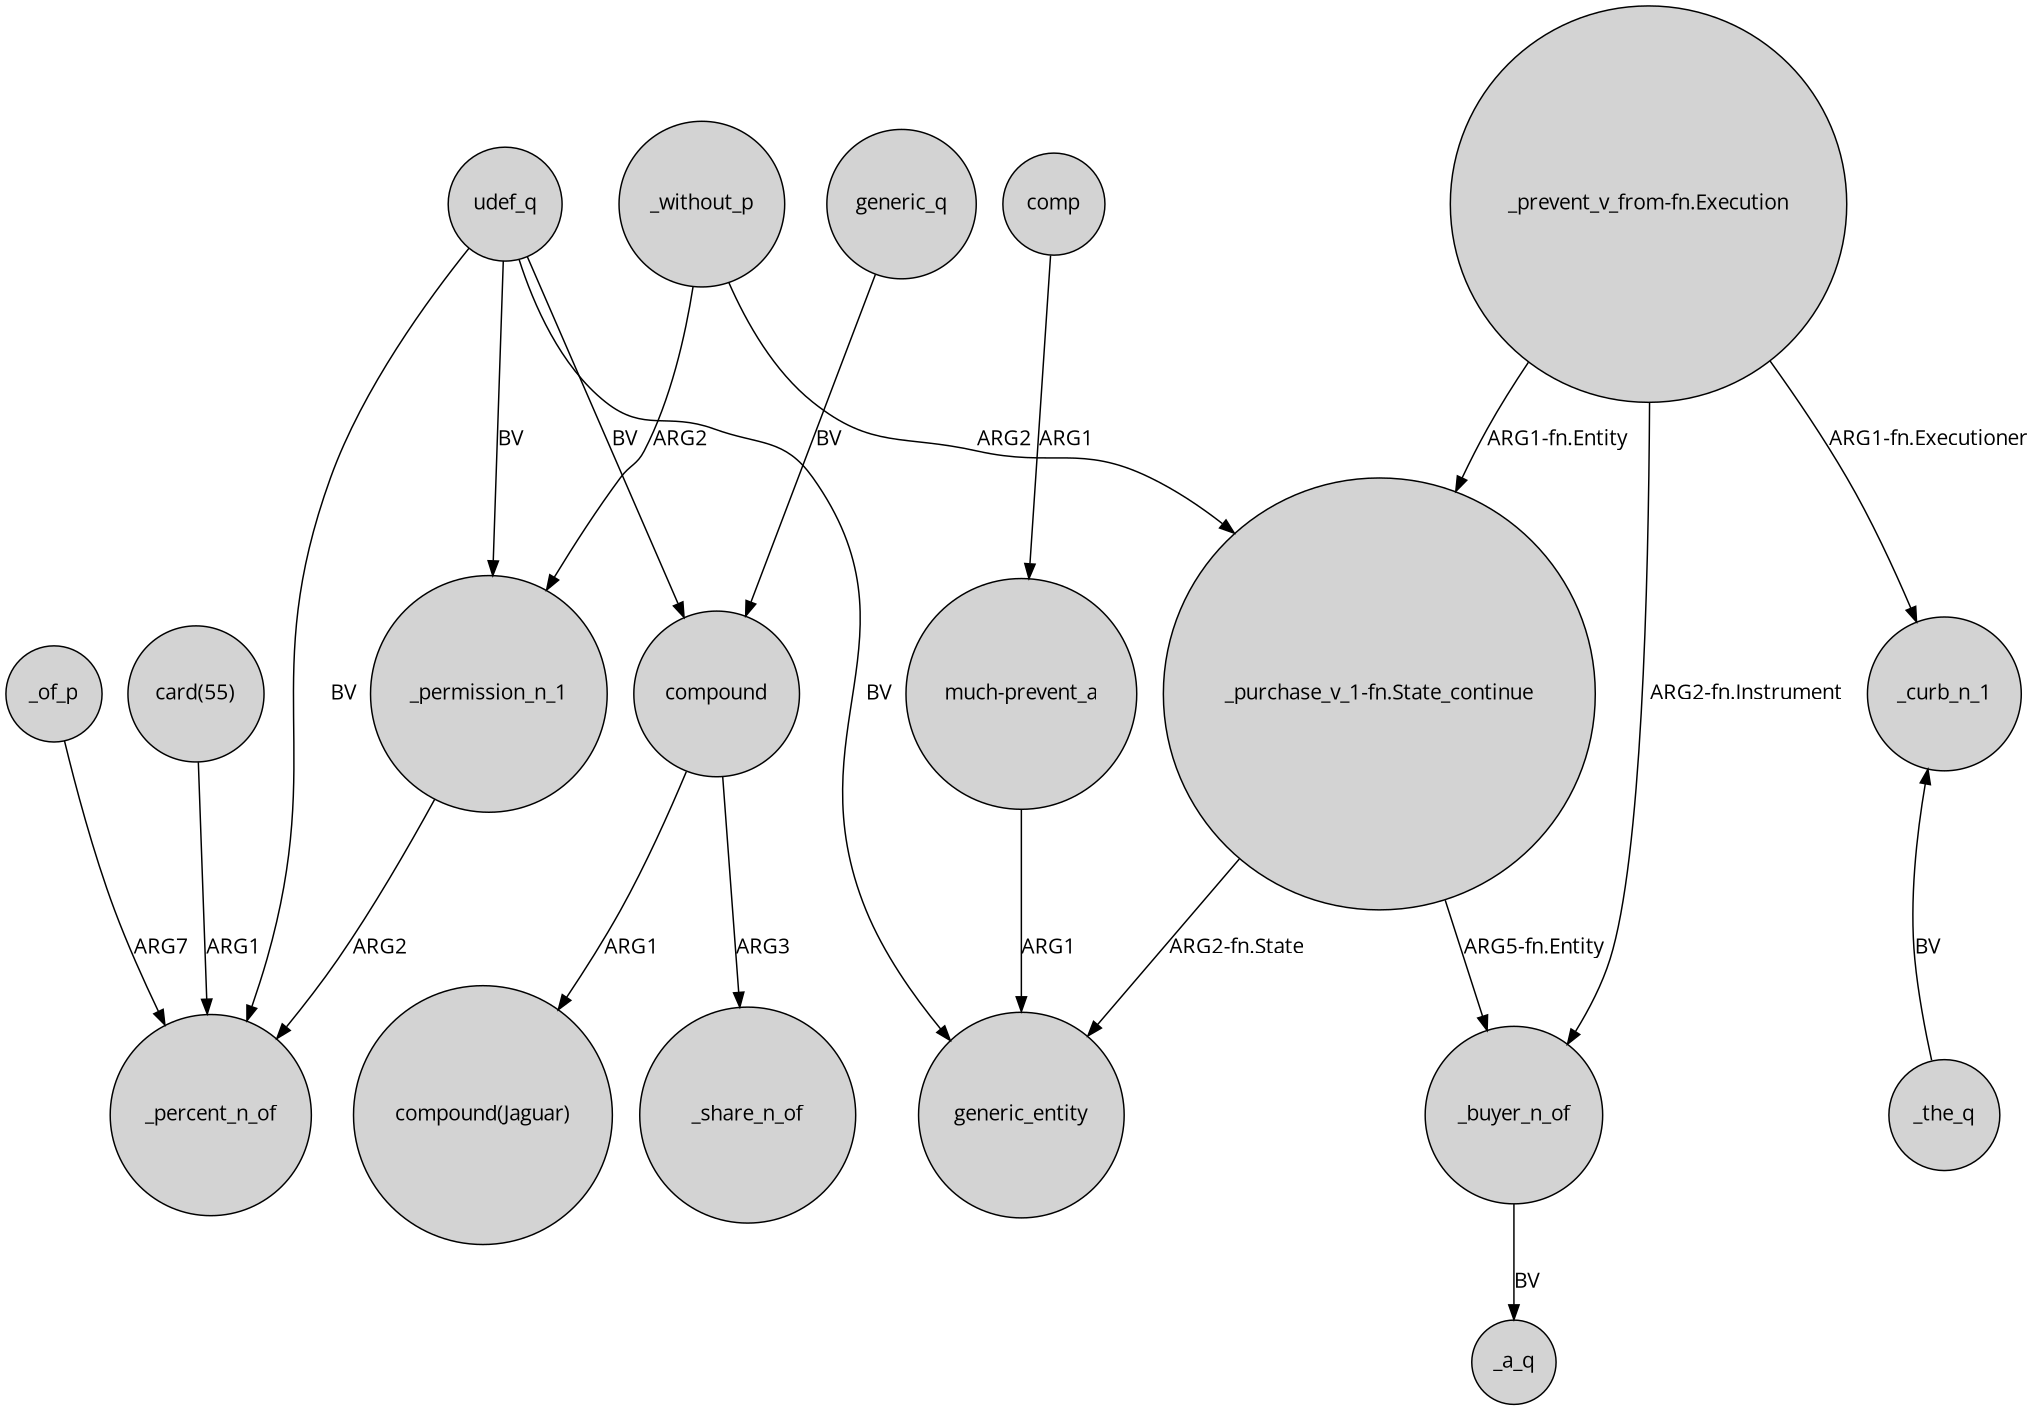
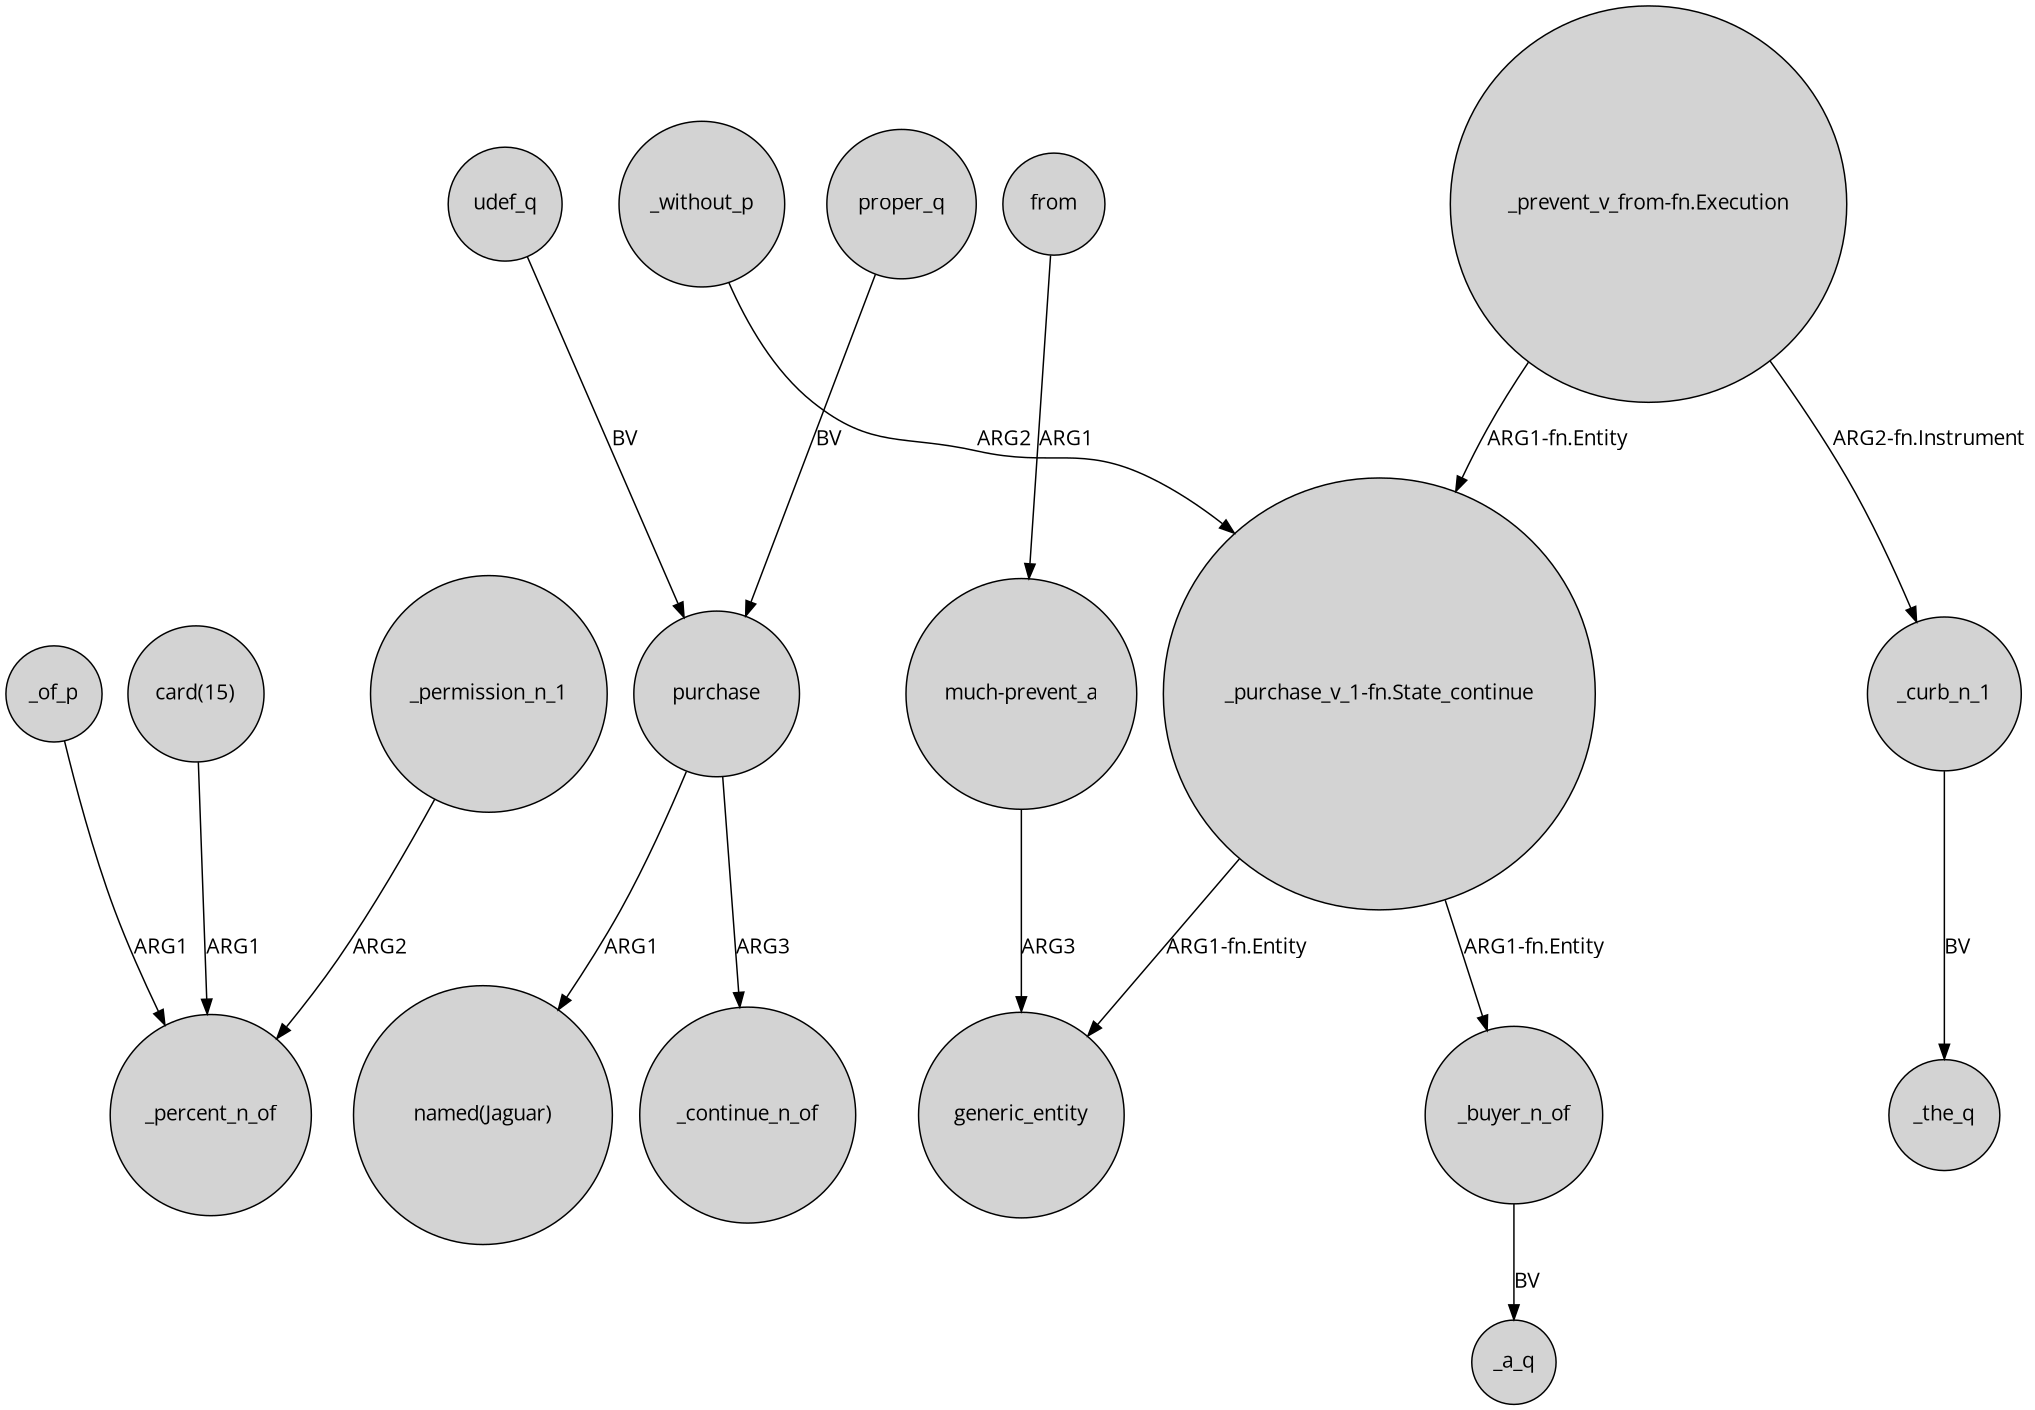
node "generic_q": label "generic_q" -> "proper_q"
node "comp": label "comp" -> "from"
edge "udef_q" -> "_permission_n_1": removed, label "BV"
edge "_prevent_v_from-fn.Execution" -> "_curb_n_1": label "ARG1-fn.Executioner" -> "ARG2-fn.Instrument"
edge "_without_p" -> "_permission_n_1": removed, label "ARG2"
edge "udef_q" -> "generic_entity": removed, label "BV"
edge "udef_q" -> "_percent_n_of": removed, label "BV"
node "card(55)": label "card(55)" -> "card(15)"
node "compound": label "compound" -> "purchase"
edge "_prevent_v_from-fn.Execution" -> "_buyer_n_of": removed, label "ARG2-fn.Instrument"
edge "_the_q" -> "_curb_n_1": reversed
edge "_of_p" -> "_percent_n_of": label "ARG7" -> "ARG1"
edge "much-prevent_a" -> "generic_entity": label "ARG1" -> "ARG3"
edge "_purchase_v_1-fn.State_continue" -> "generic_entity": label "ARG2-fn.State" -> "ARG1-fn.Entity"
edge "_purchase_v_1-fn.State_continue" -> "_buyer_n_of": label "ARG5-fn.Entity" -> "ARG1-fn.Entity"
node "compound(Jaguar)": label "compound(Jaguar)" -> "named(Jaguar)"
node "_share_n_of": label "_share_n_of" -> "_continue_n_of"
